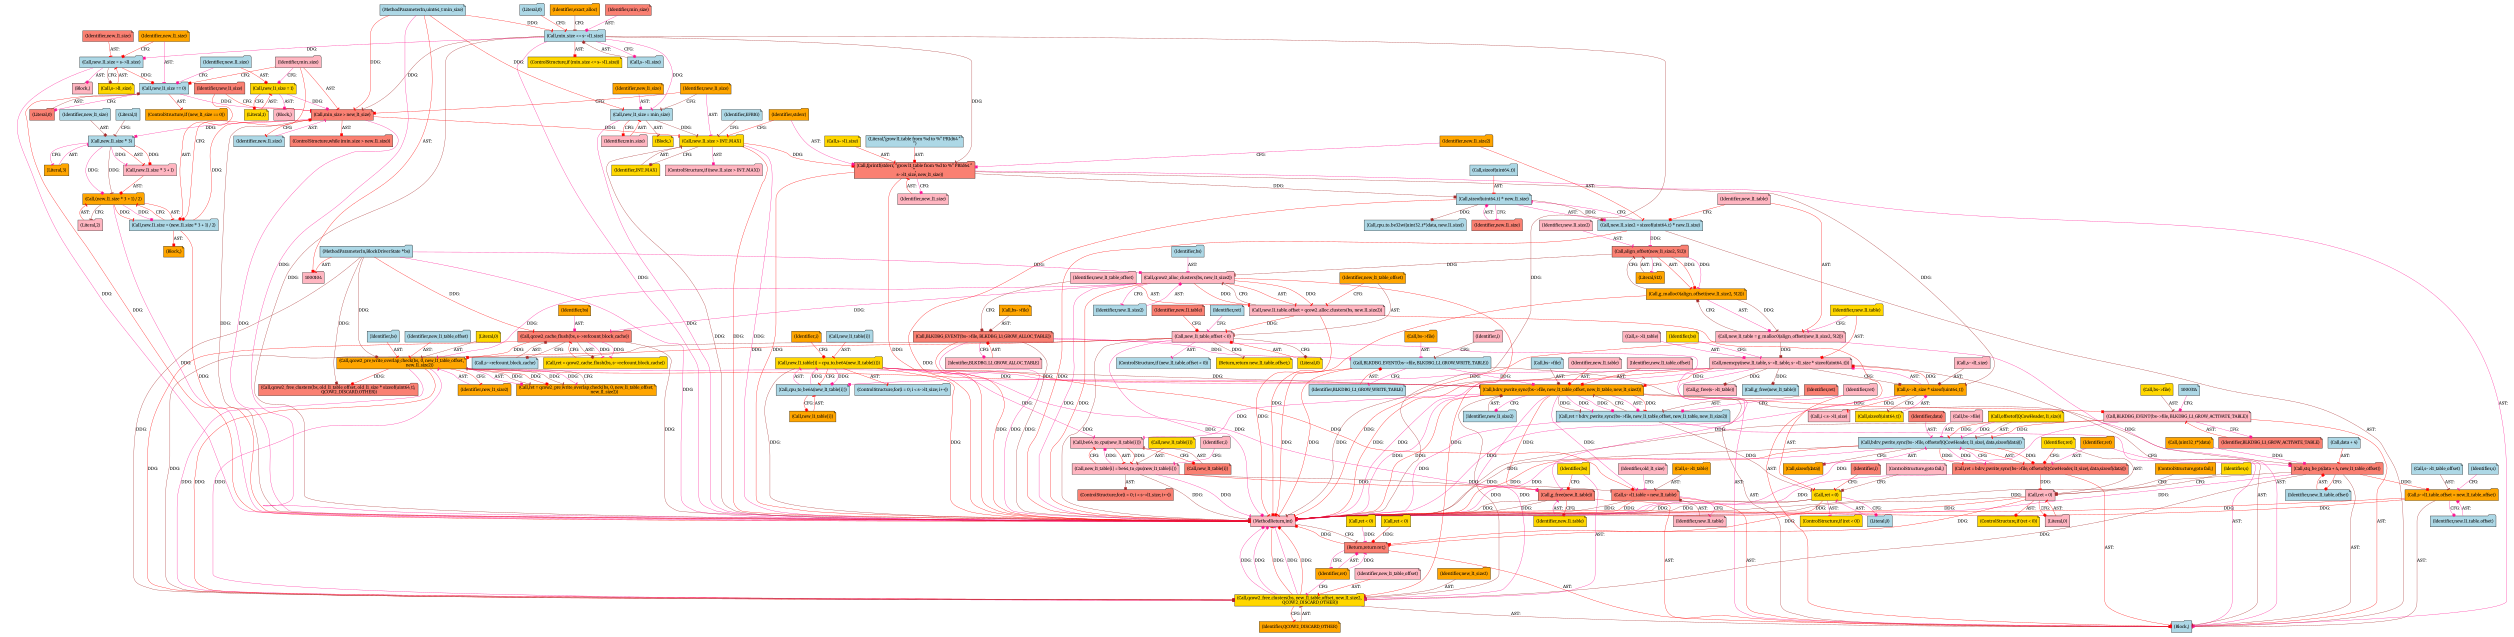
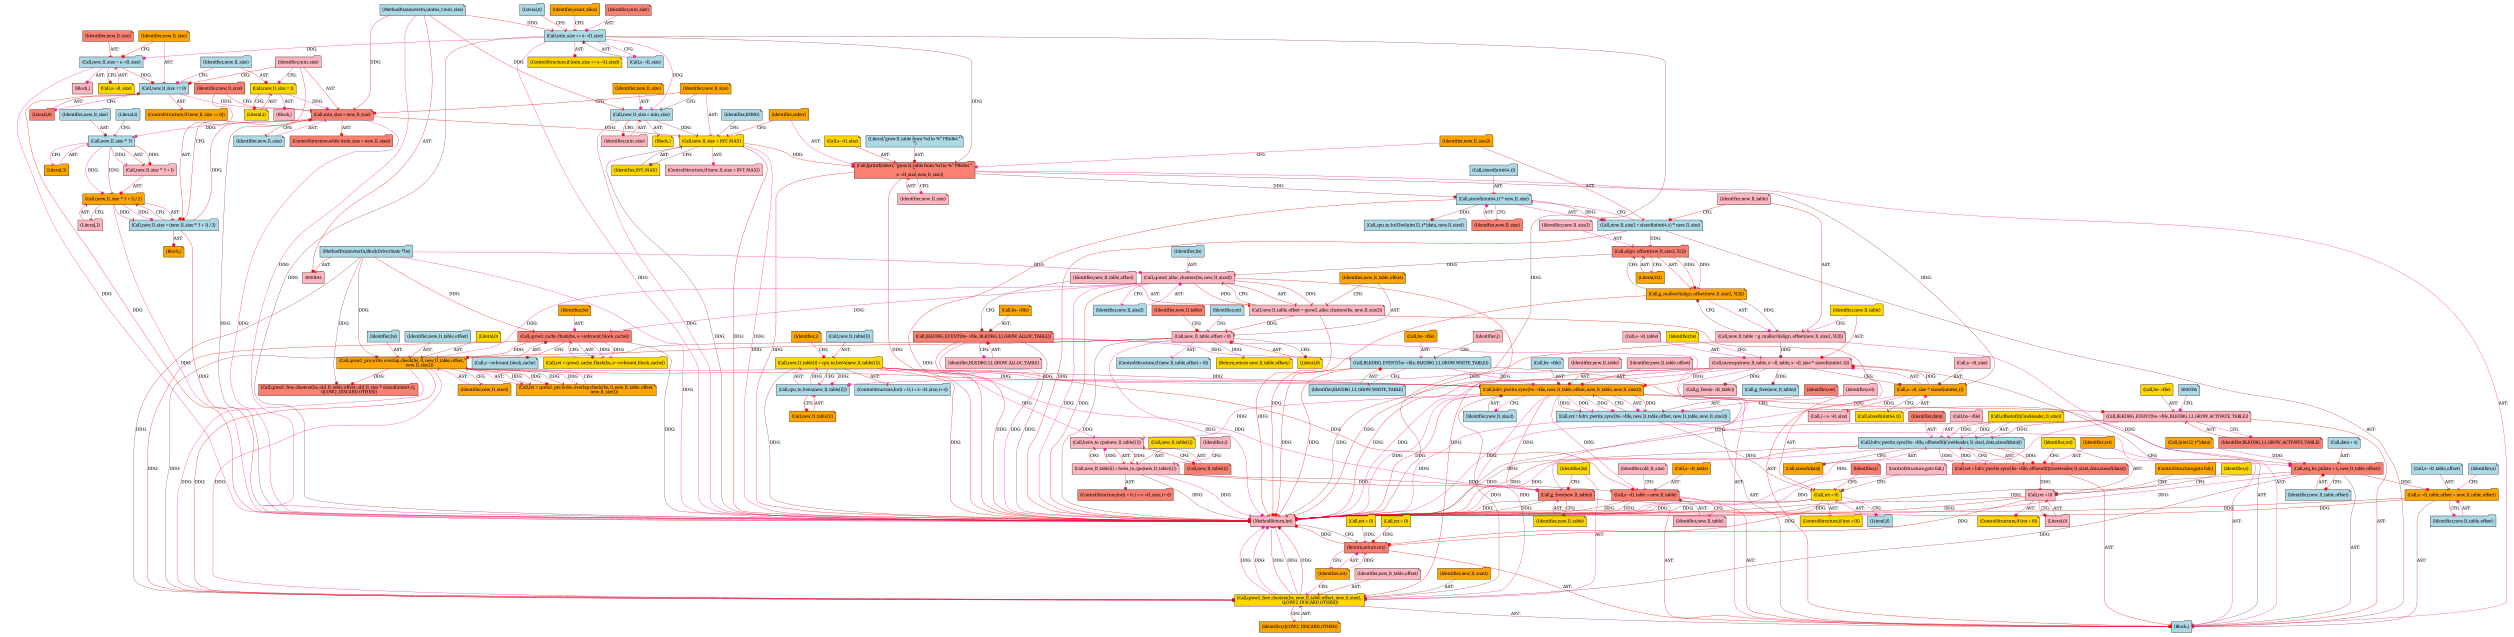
edge "(Call,min_size <= s->l1_size)" -> "(Call,min_size > new_l1_size)": removed, label "DDG:"
